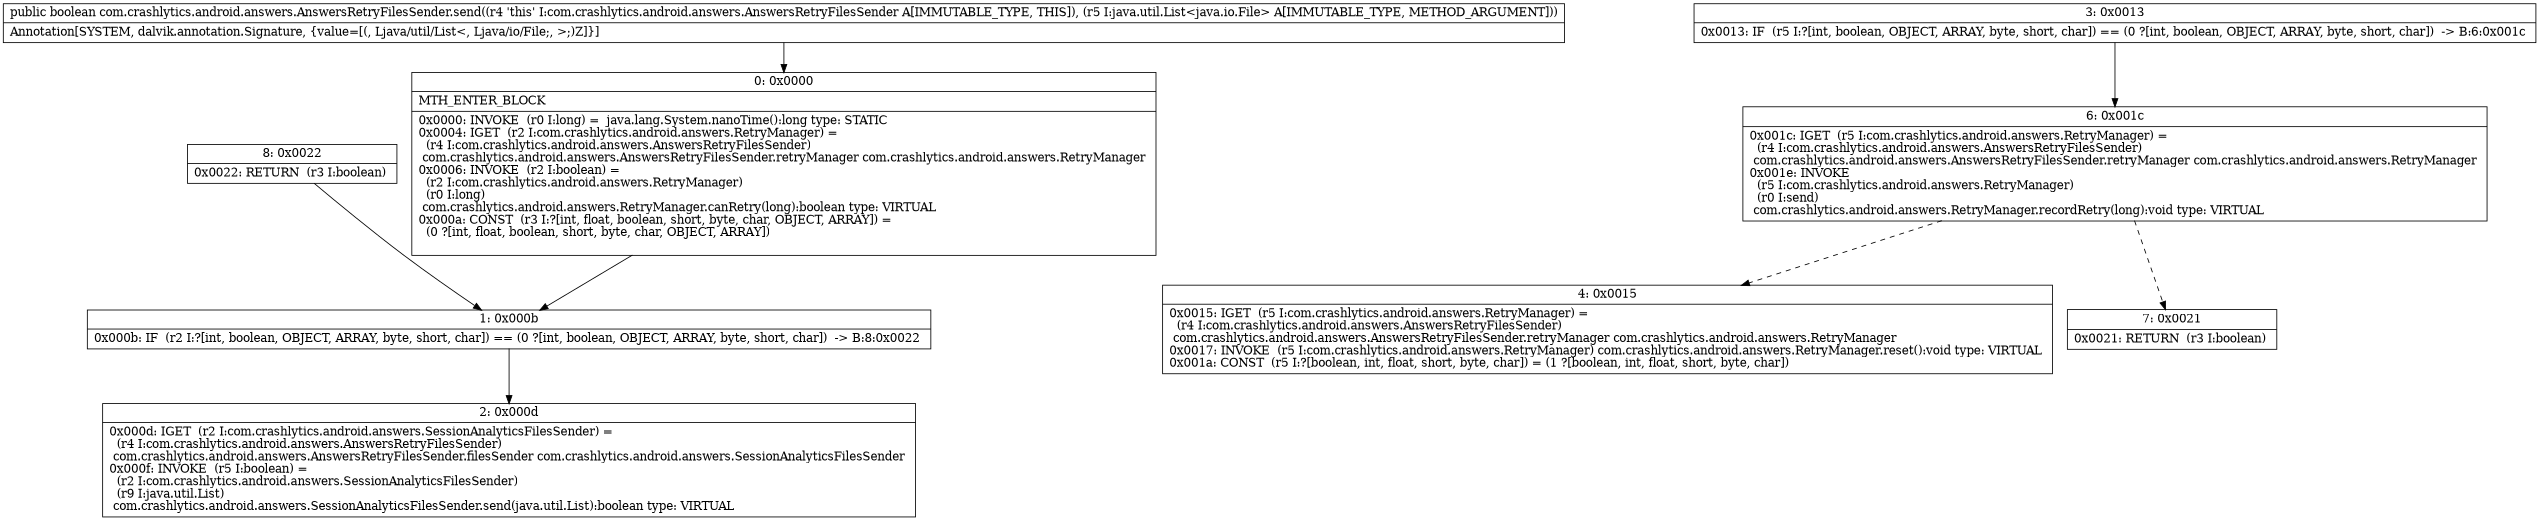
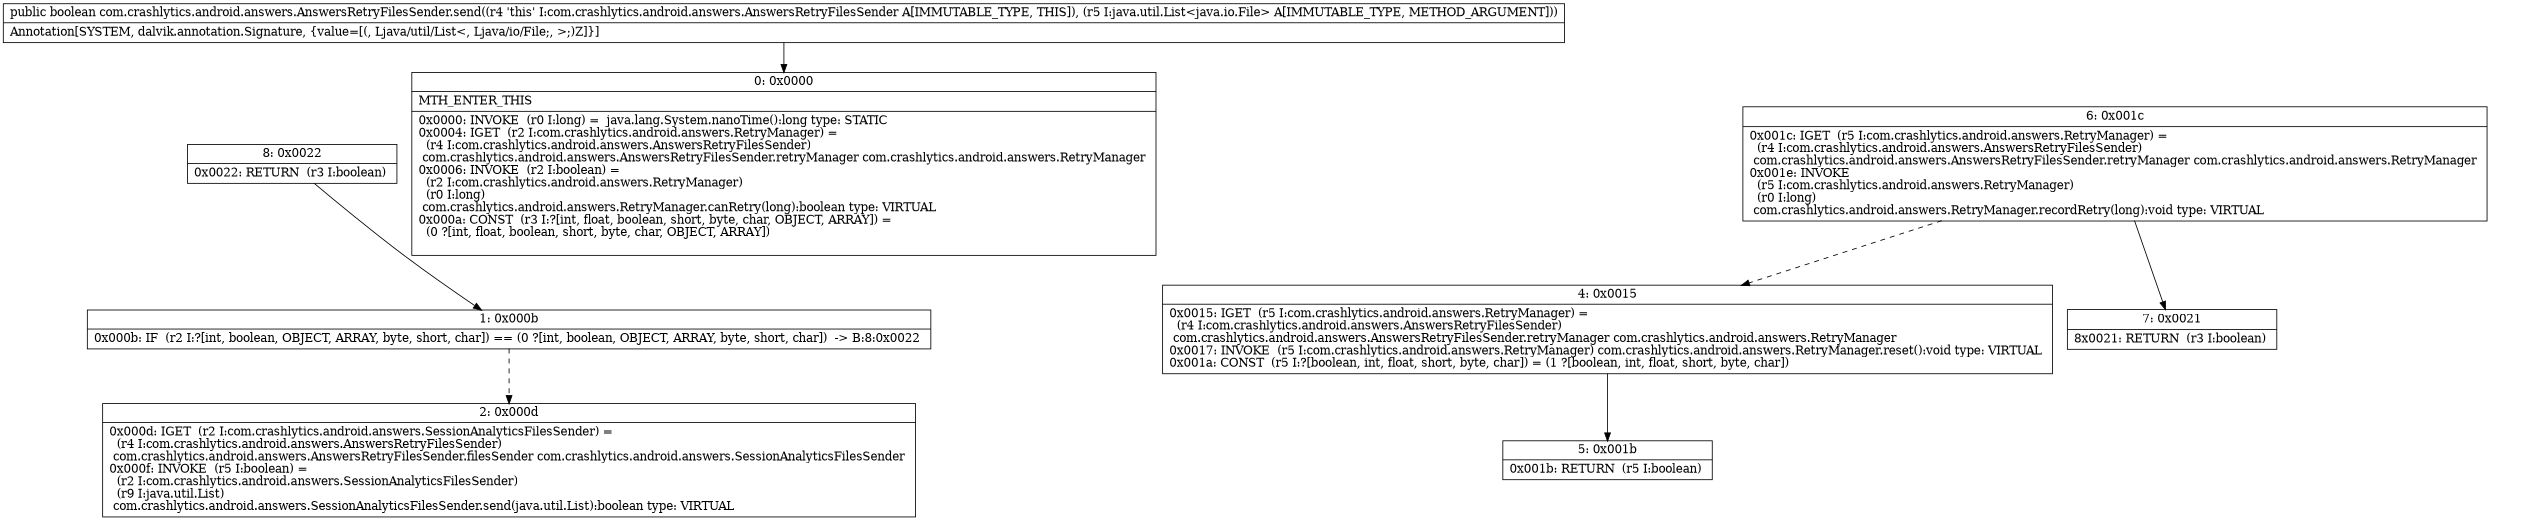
node "3: 0x0013": removed
node "0: 0x0000": text "MTH_ENTER_BLOCK" -> "MTH_ENTER_THIS"
node "6: 0x001c": text "(r0 I:send)" -> "(r0 I:long)"
edge "6: 0x001c" -> "7: 0x0021": style dashed -> solid
edge "0: 0x0000" -> "1: 0x000b": removed
node "7: 0x0021": text "0x0021: RETURN  (r3 I:boolean)" -> "8x0021: RETURN  (r3 I:boolean)"
edge "1: 0x000b" -> "2: 0x000d": style solid -> dashed
node "5: 0x001b": added
